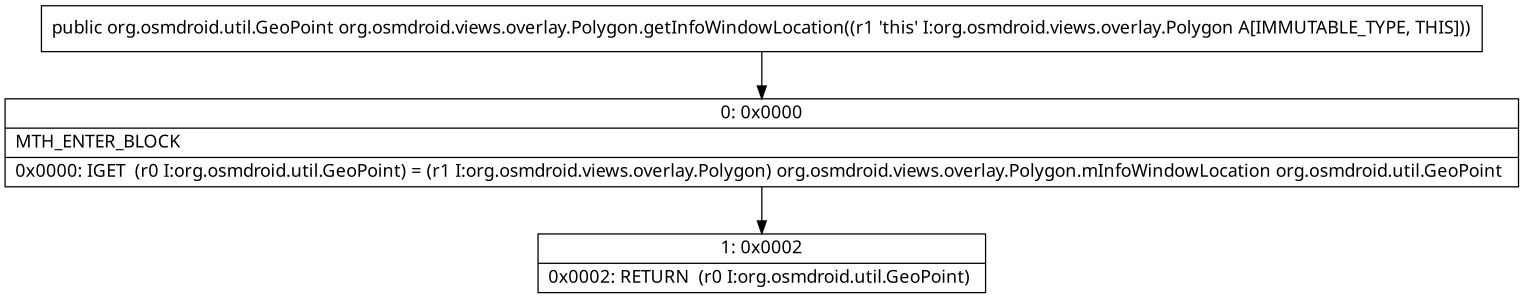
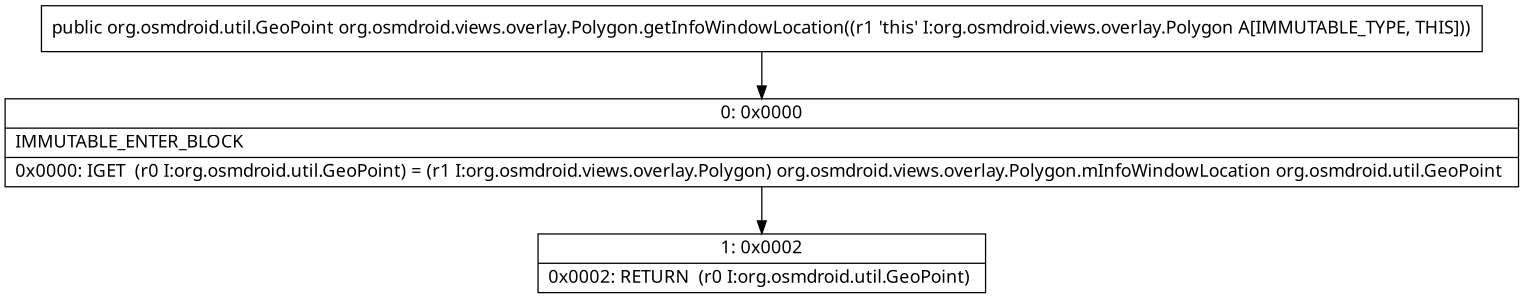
node "0: 0x0000": text "MTH_ENTER_BLOCK" -> "IMMUTABLE_ENTER_BLOCK"
